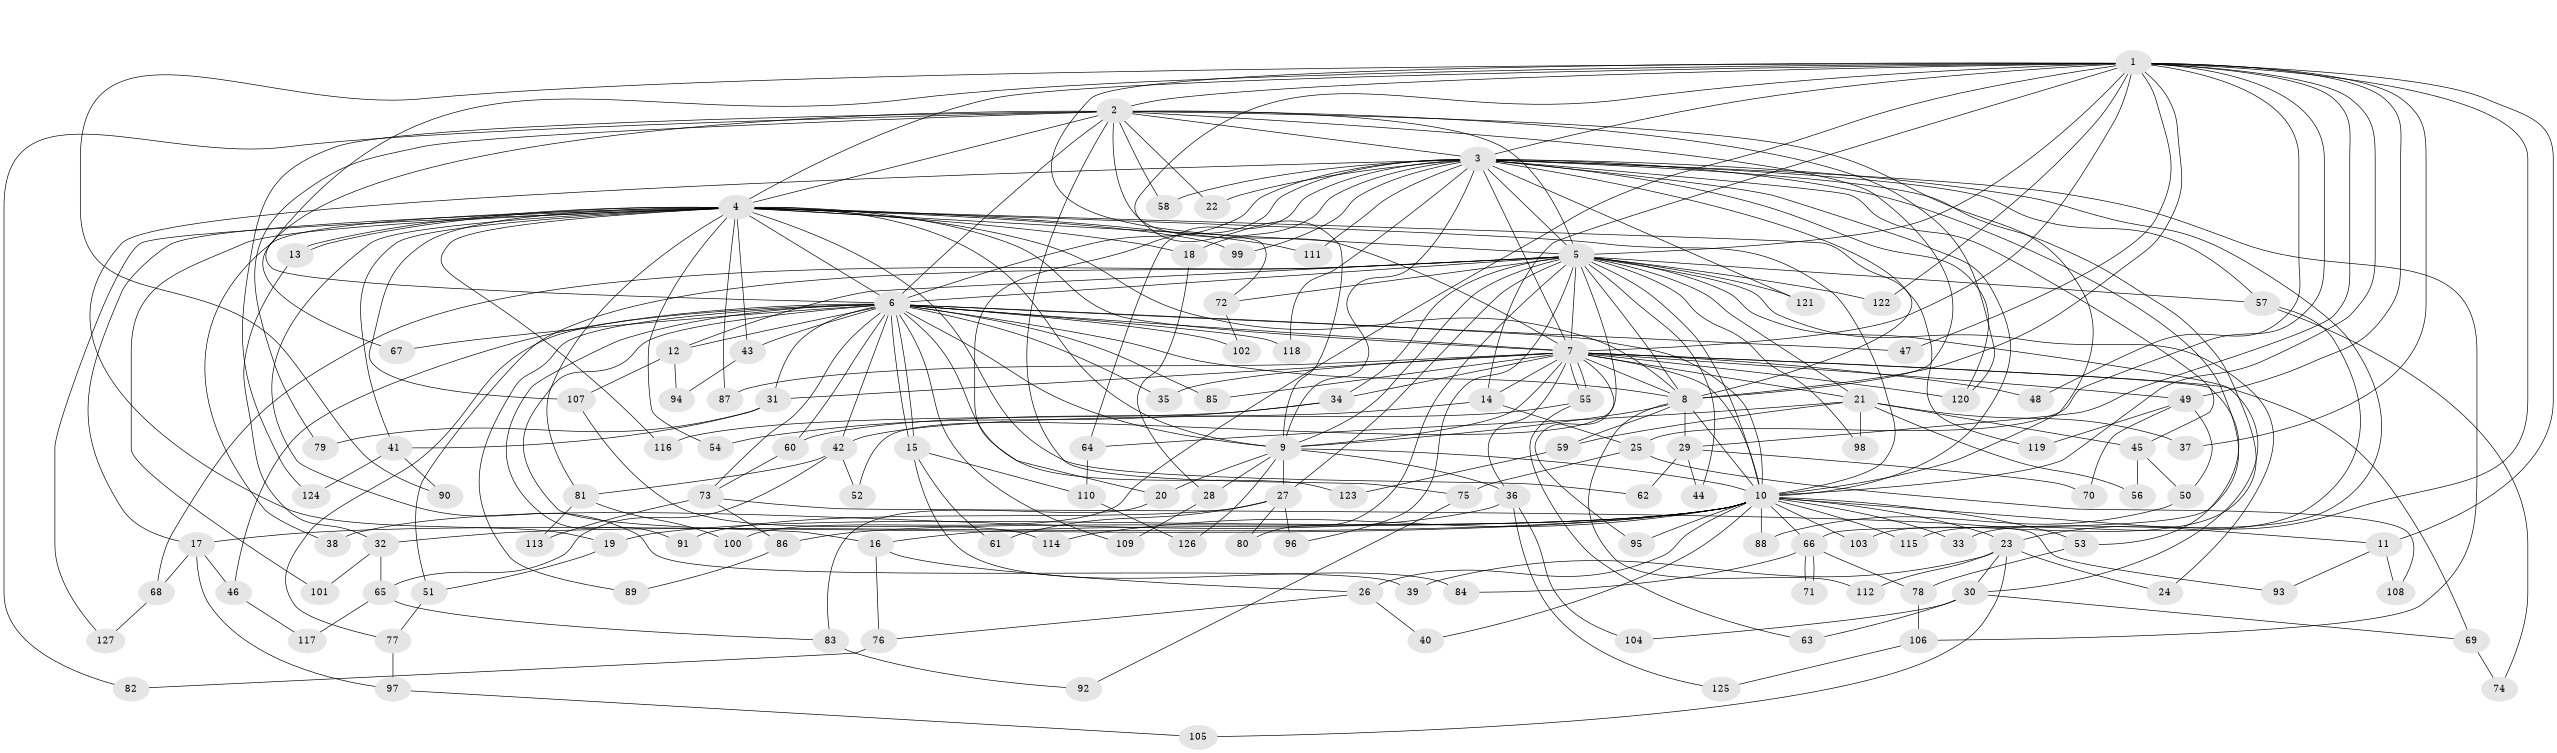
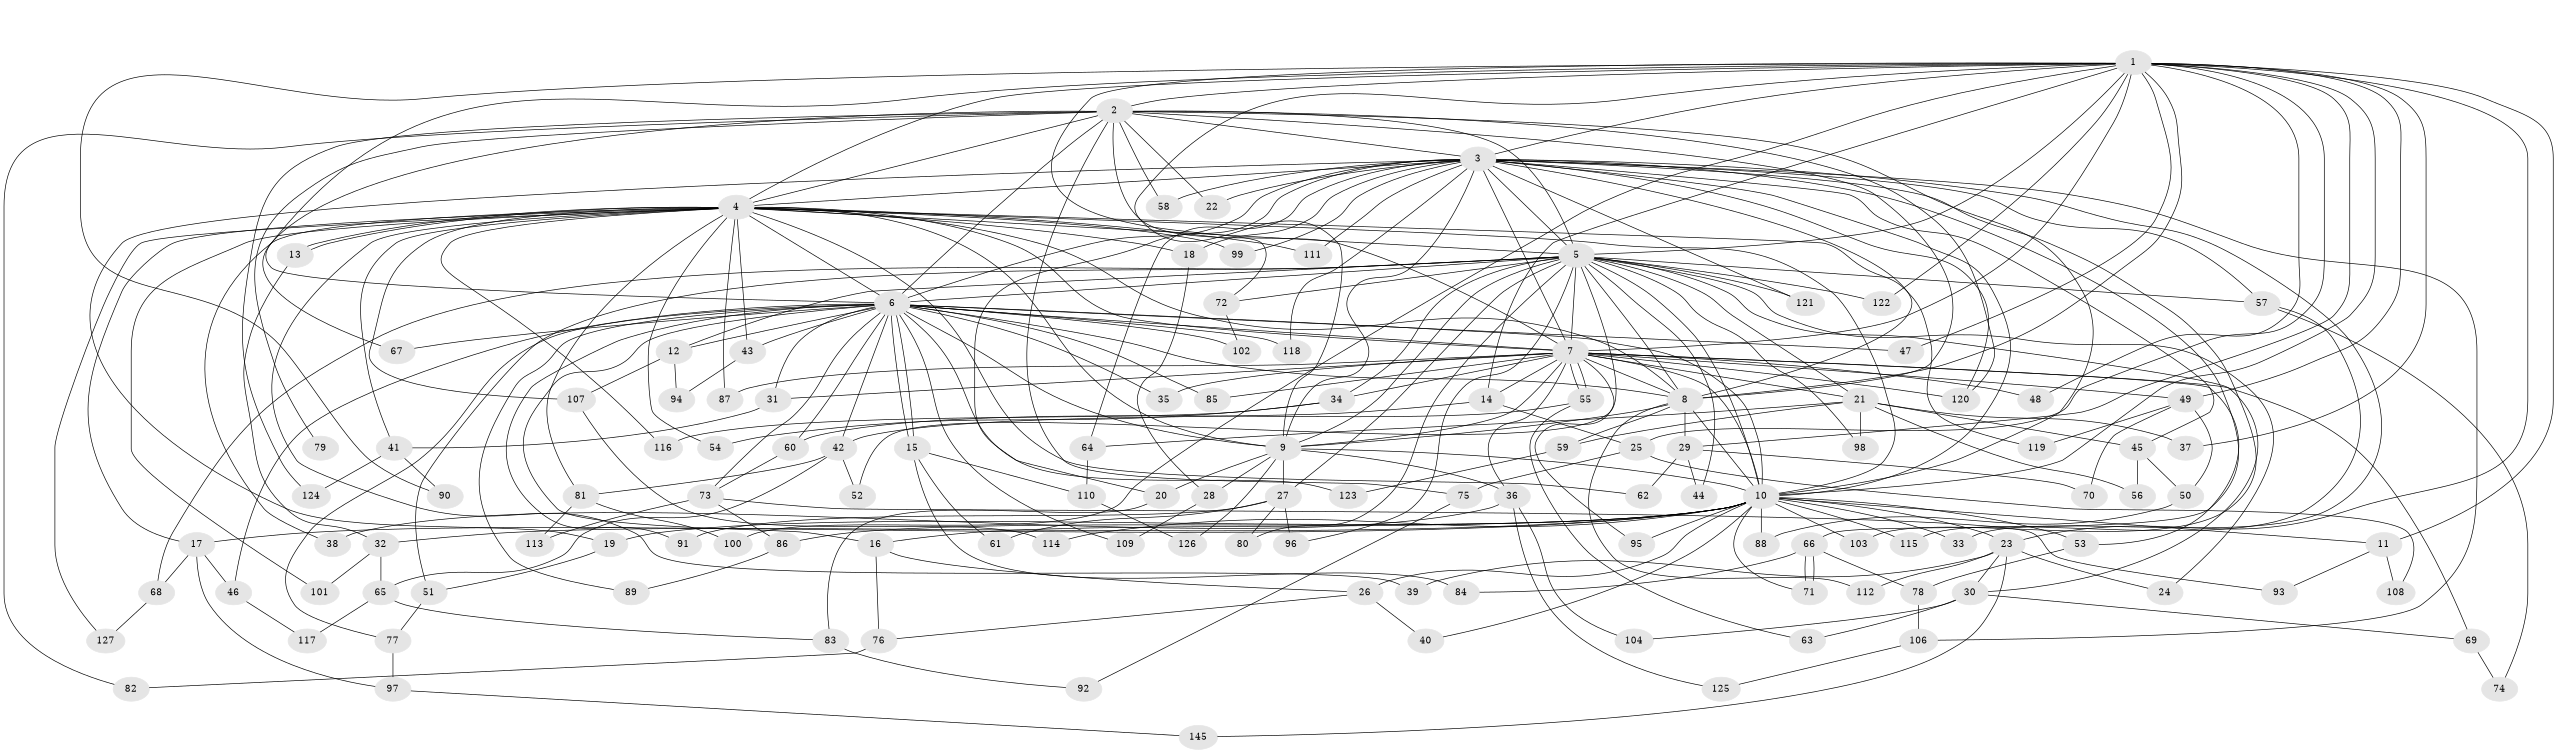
edge "3" -- "4": added
edge "31" -- "79": removed
edge "10" -- "66": now "10" -- "71"
node "105": label "105" -> "145"
